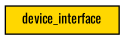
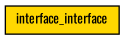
node "device_interface": label "device_interface" -> "interface_interface"
